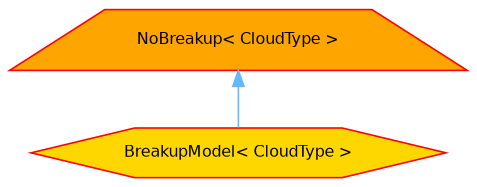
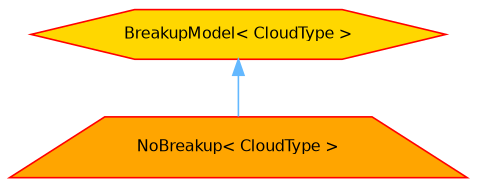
edge "BreakupModel< CloudType >" -> "NoBreakup< CloudType >": reversed
